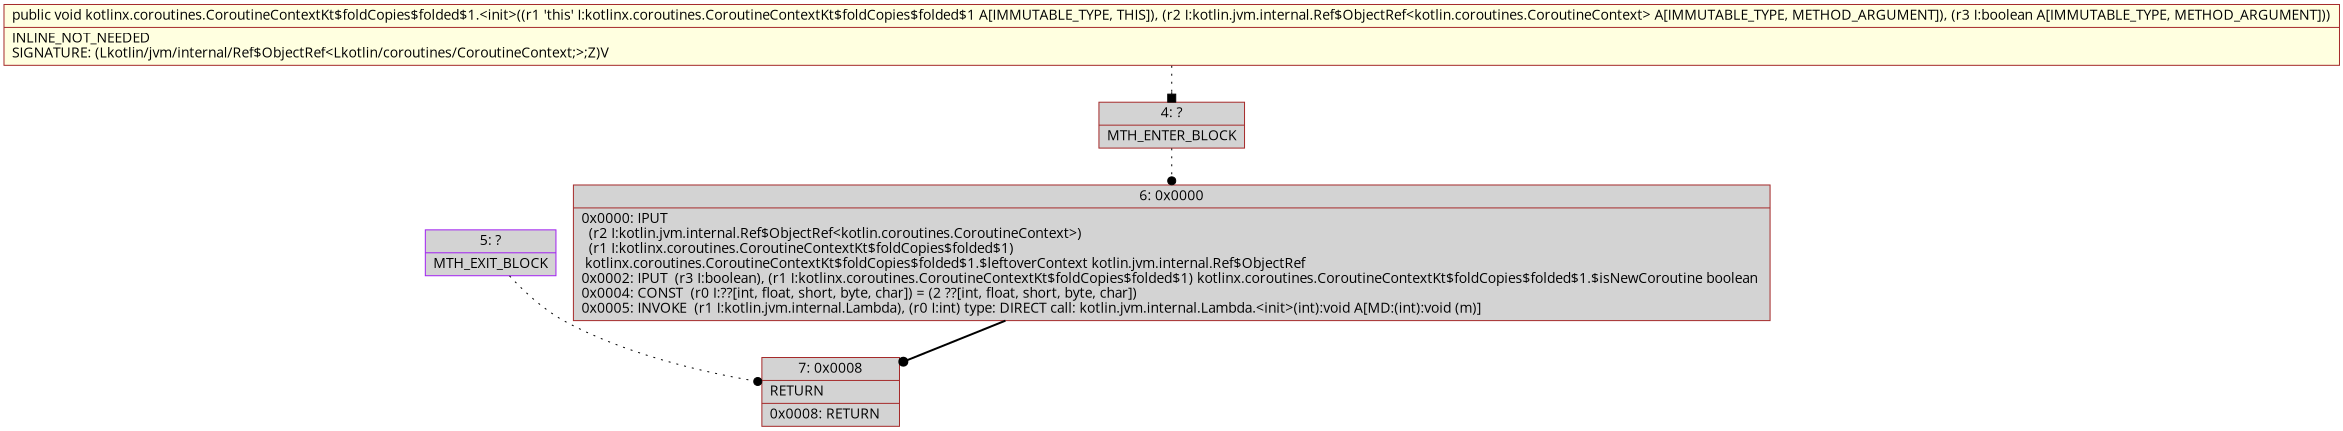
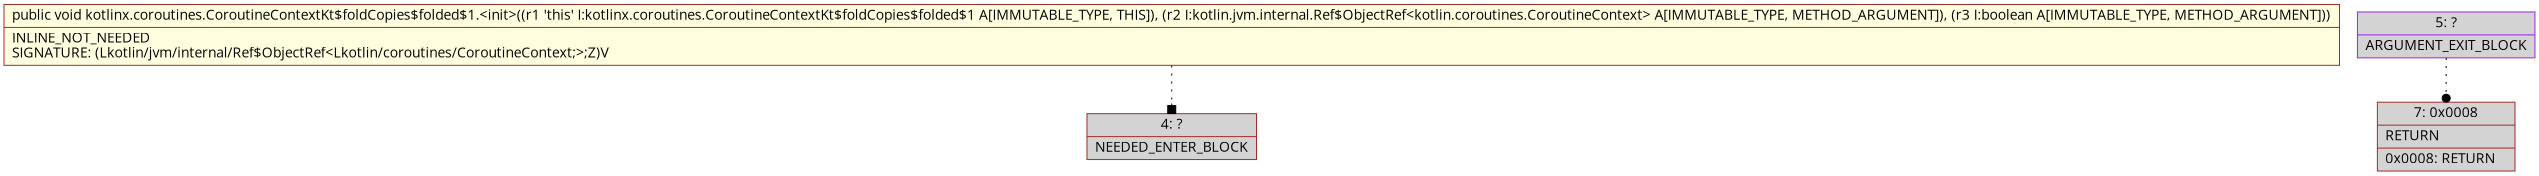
node "4: ?": text "MTH_ENTER_BLOCK" -> "NEEDED_ENTER_BLOCK"
node "6: 0x0000": removed
node "5: ?": text "MTH_EXIT_BLOCK" -> "ARGUMENT_EXIT_BLOCK"
